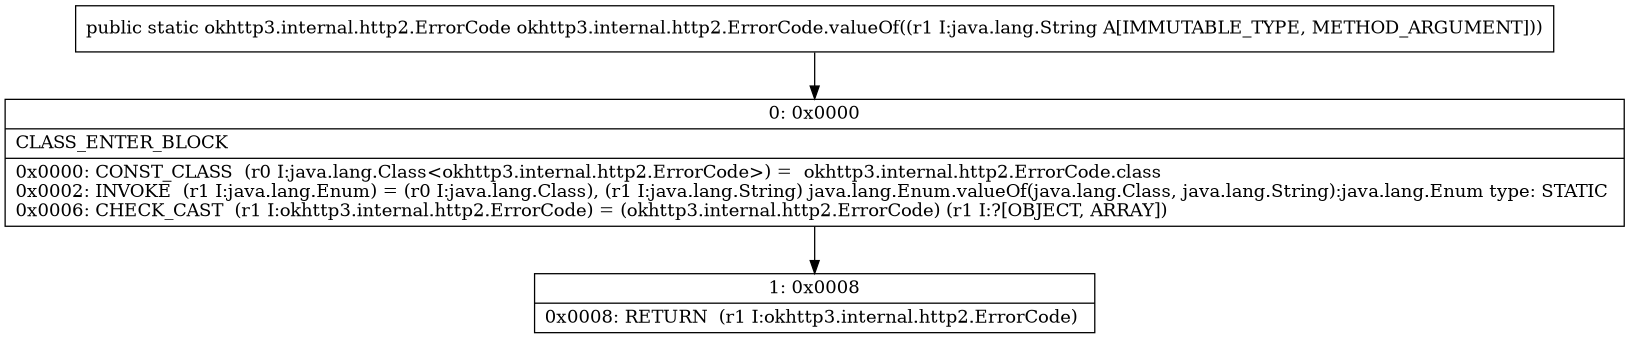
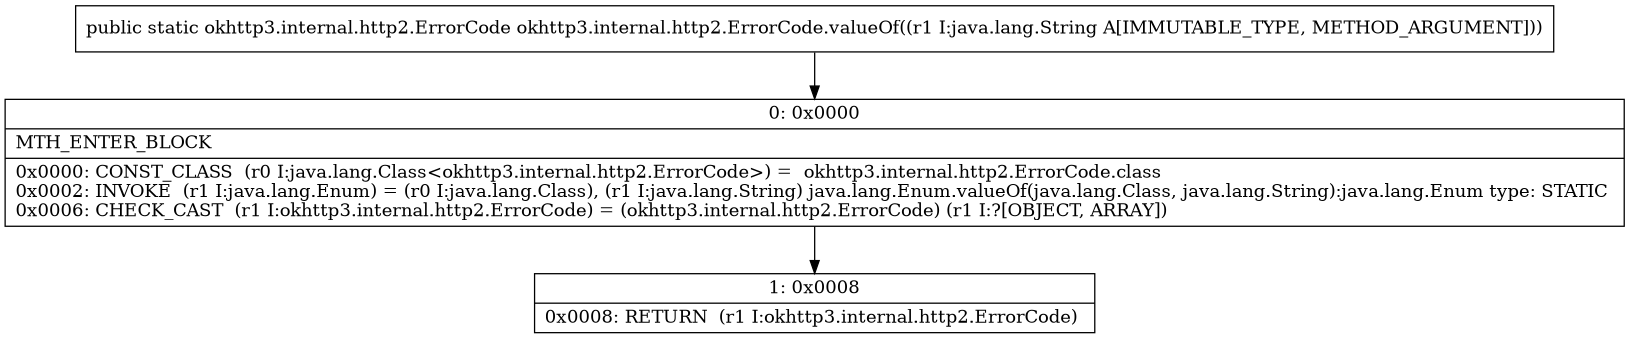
node "0: 0x0000": text "CLASS_ENTER_BLOCK" -> "MTH_ENTER_BLOCK"
